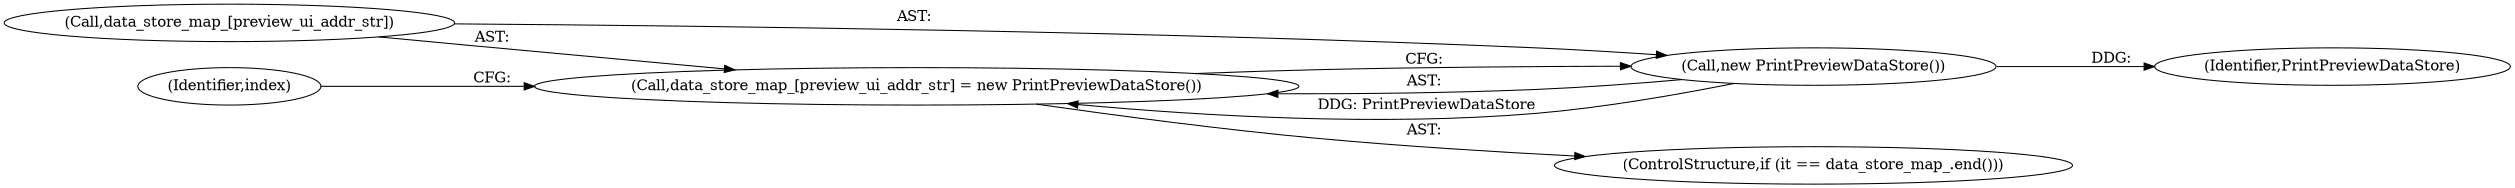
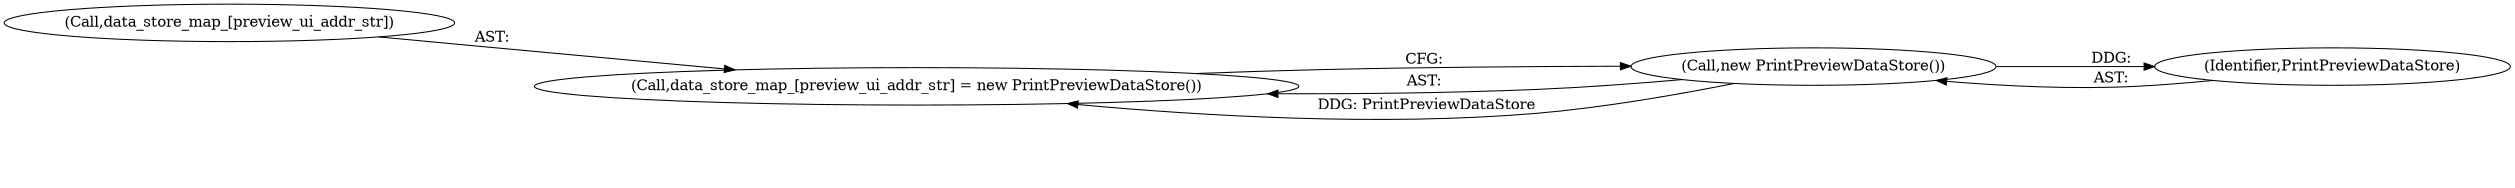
edge "(Call,data_store_map_[preview_ui_addr_str])" -> "(Call,new PrintPreviewDataStore())": now "(Identifier,PrintPreviewDataStore)" -> "(Call,new PrintPreviewDataStore())"
node "(Identifier,index)": removed
node "(ControlStructure,if (it == data_store_map_.end()))": removed
